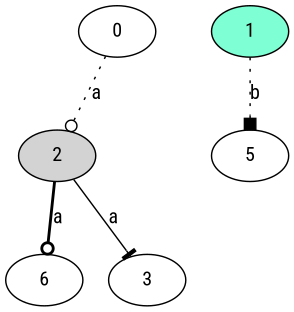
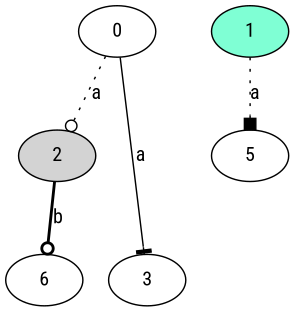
edge "1" -> "5": label "b" -> "a"
edge "2" -> "3": now "0" -> "3"
edge "2" -> "6": label "a" -> "b"
